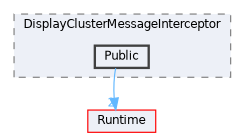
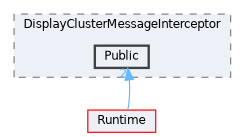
edge "Public" -> "Runtime": reversed
